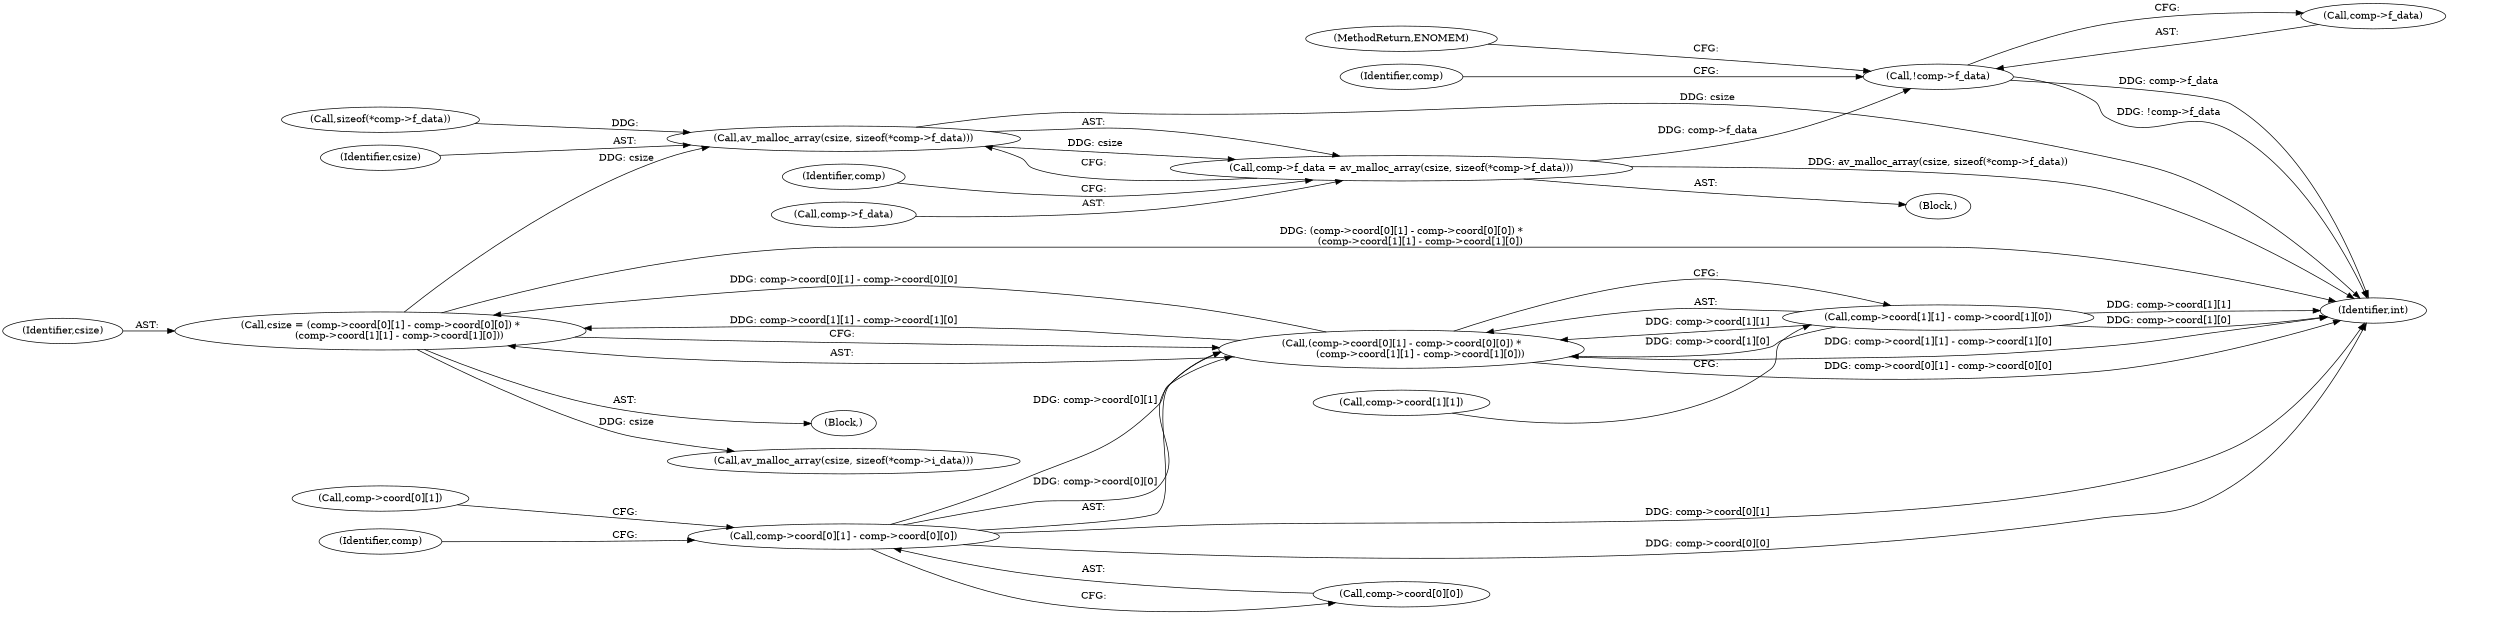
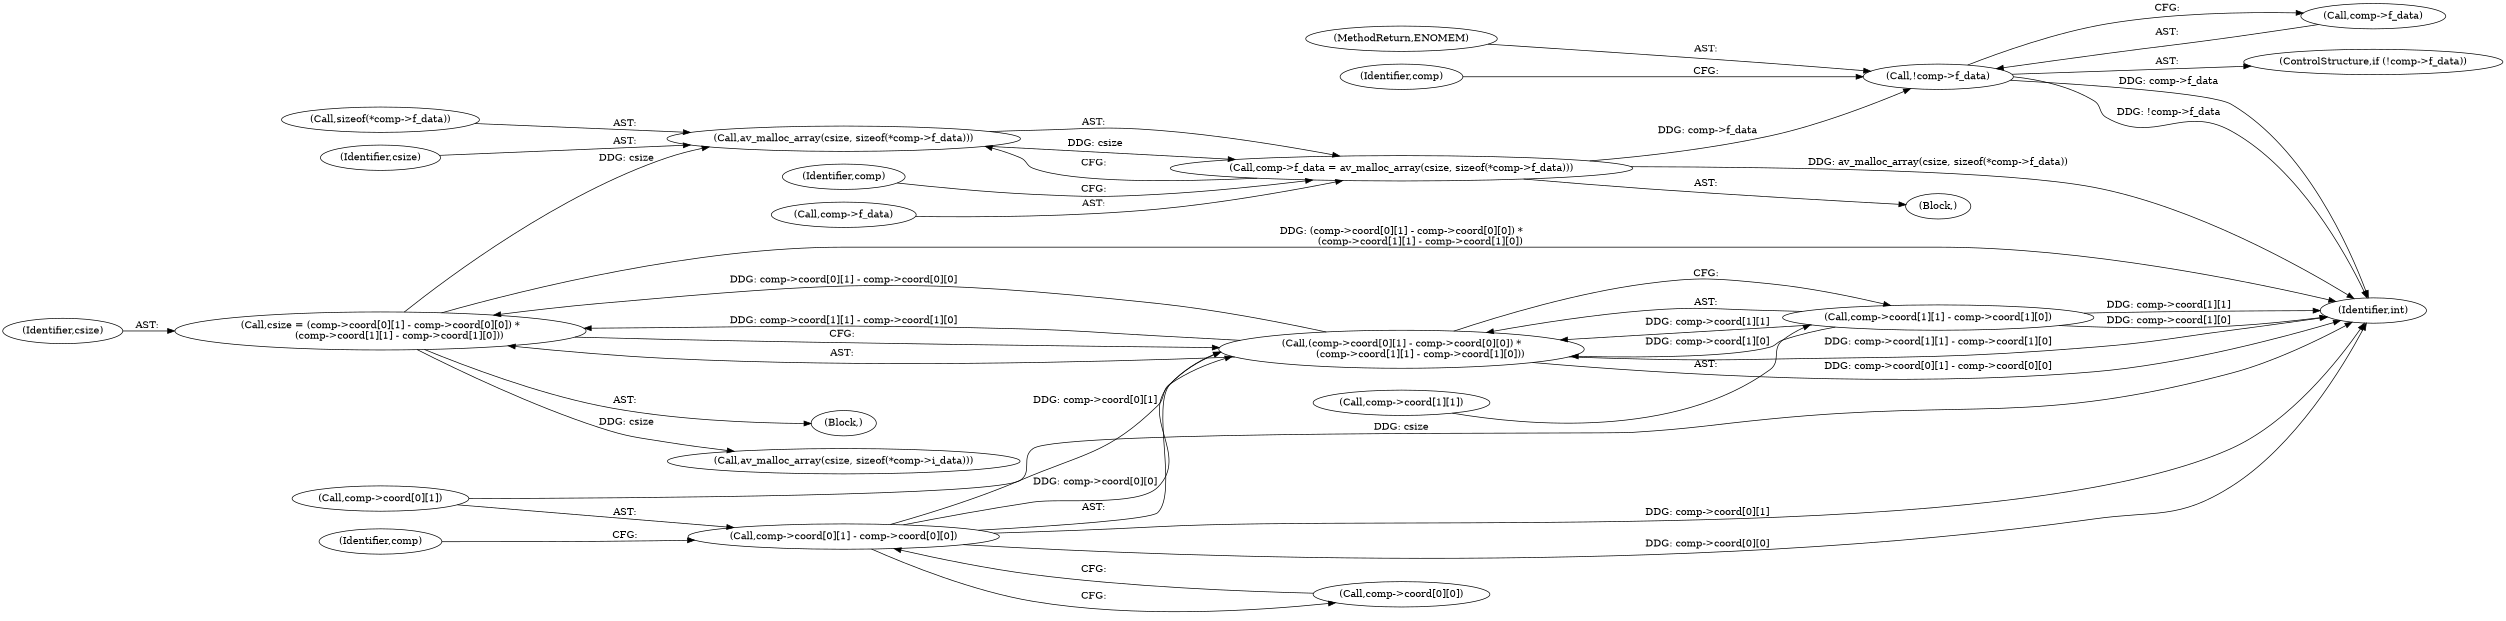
edge "(MethodReturn,ENOMEM)" -> "(Call,!comp->f_data)": label "CFG: " -> "AST: "
node "(ControlStructure,if (!comp->f_data))": added
edge "(Call,av_malloc_array(csize, sizeof(*comp->f_data)))" -> "(Identifier,int)": now "(Call,comp->coord[0][1])" -> "(Identifier,int)"
edge "(Call,sizeof(*comp->f_data))" -> "(Call,av_malloc_array(csize, sizeof(*comp->f_data)))": label "DDG: " -> "AST: "
edge "(Call,comp->coord[1][1])" -> "(Call,comp->coord[1][1] - comp->coord[1][0])": label "CFG: " -> "AST: "
edge "(Call,comp->coord[0][1])" -> "(Call,comp->coord[0][1] - comp->coord[0][0])": label "CFG: " -> "AST: "
edge "(Call,comp->coord[0][0])" -> "(Call,comp->coord[0][1] - comp->coord[0][0])": label "AST: " -> "CFG: "
